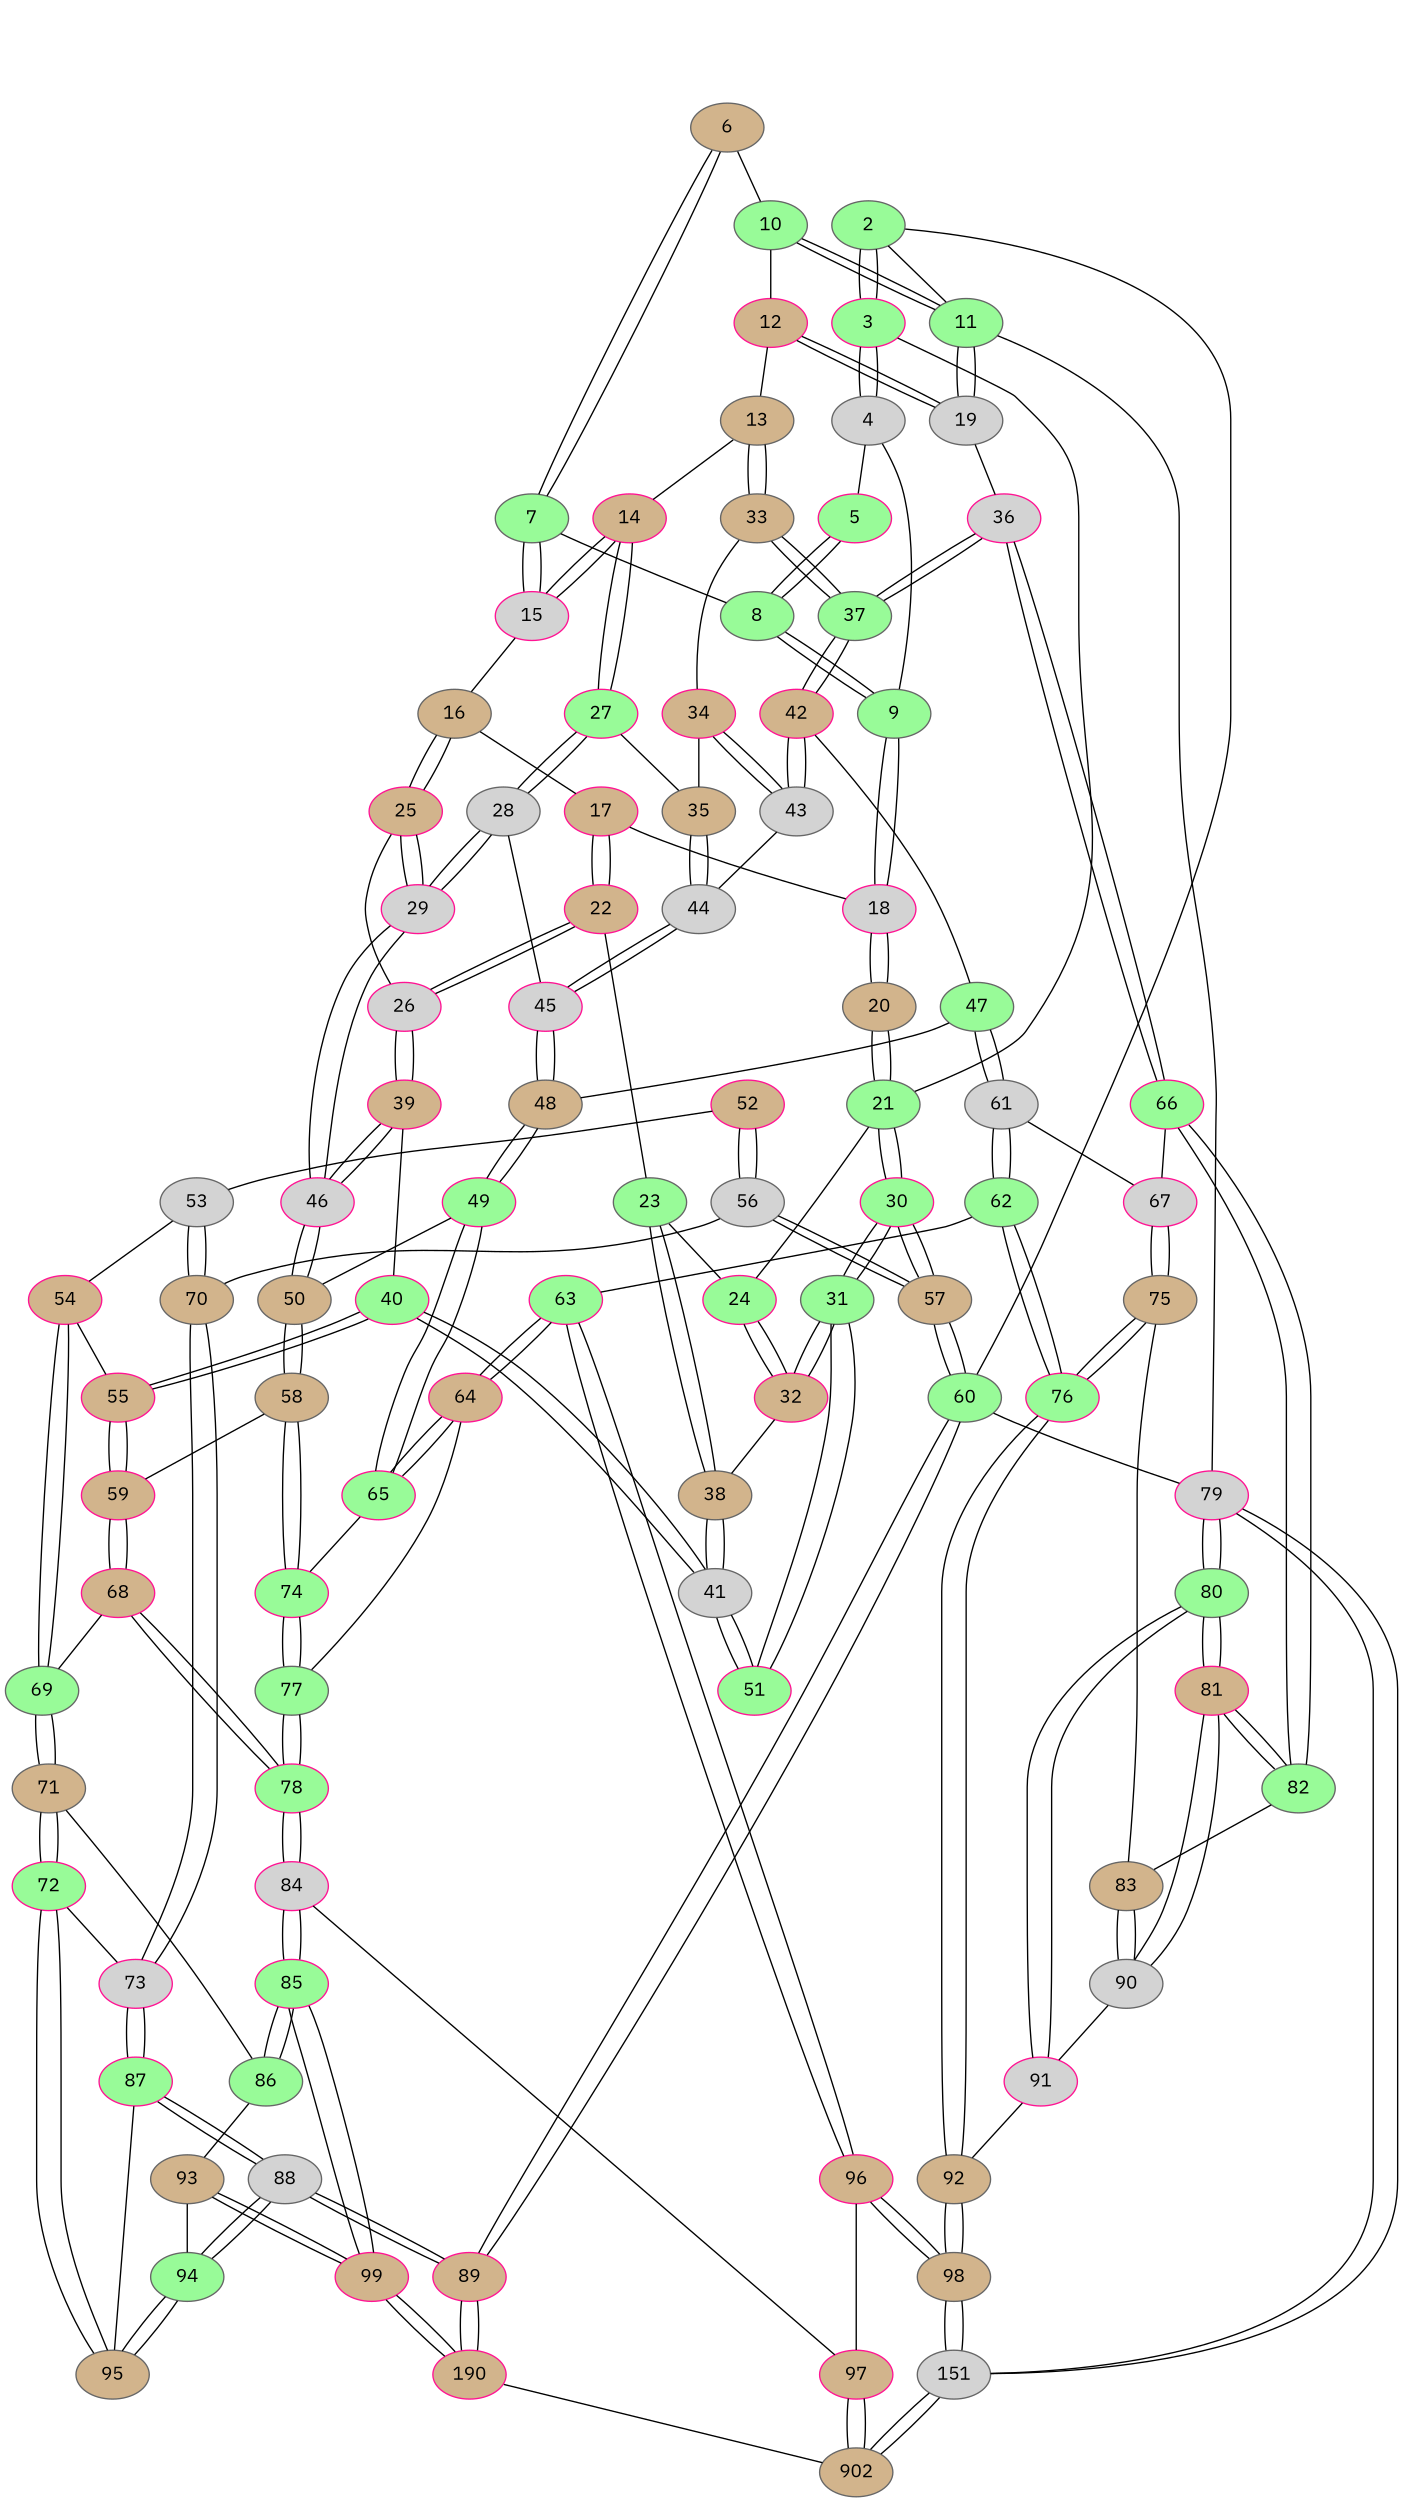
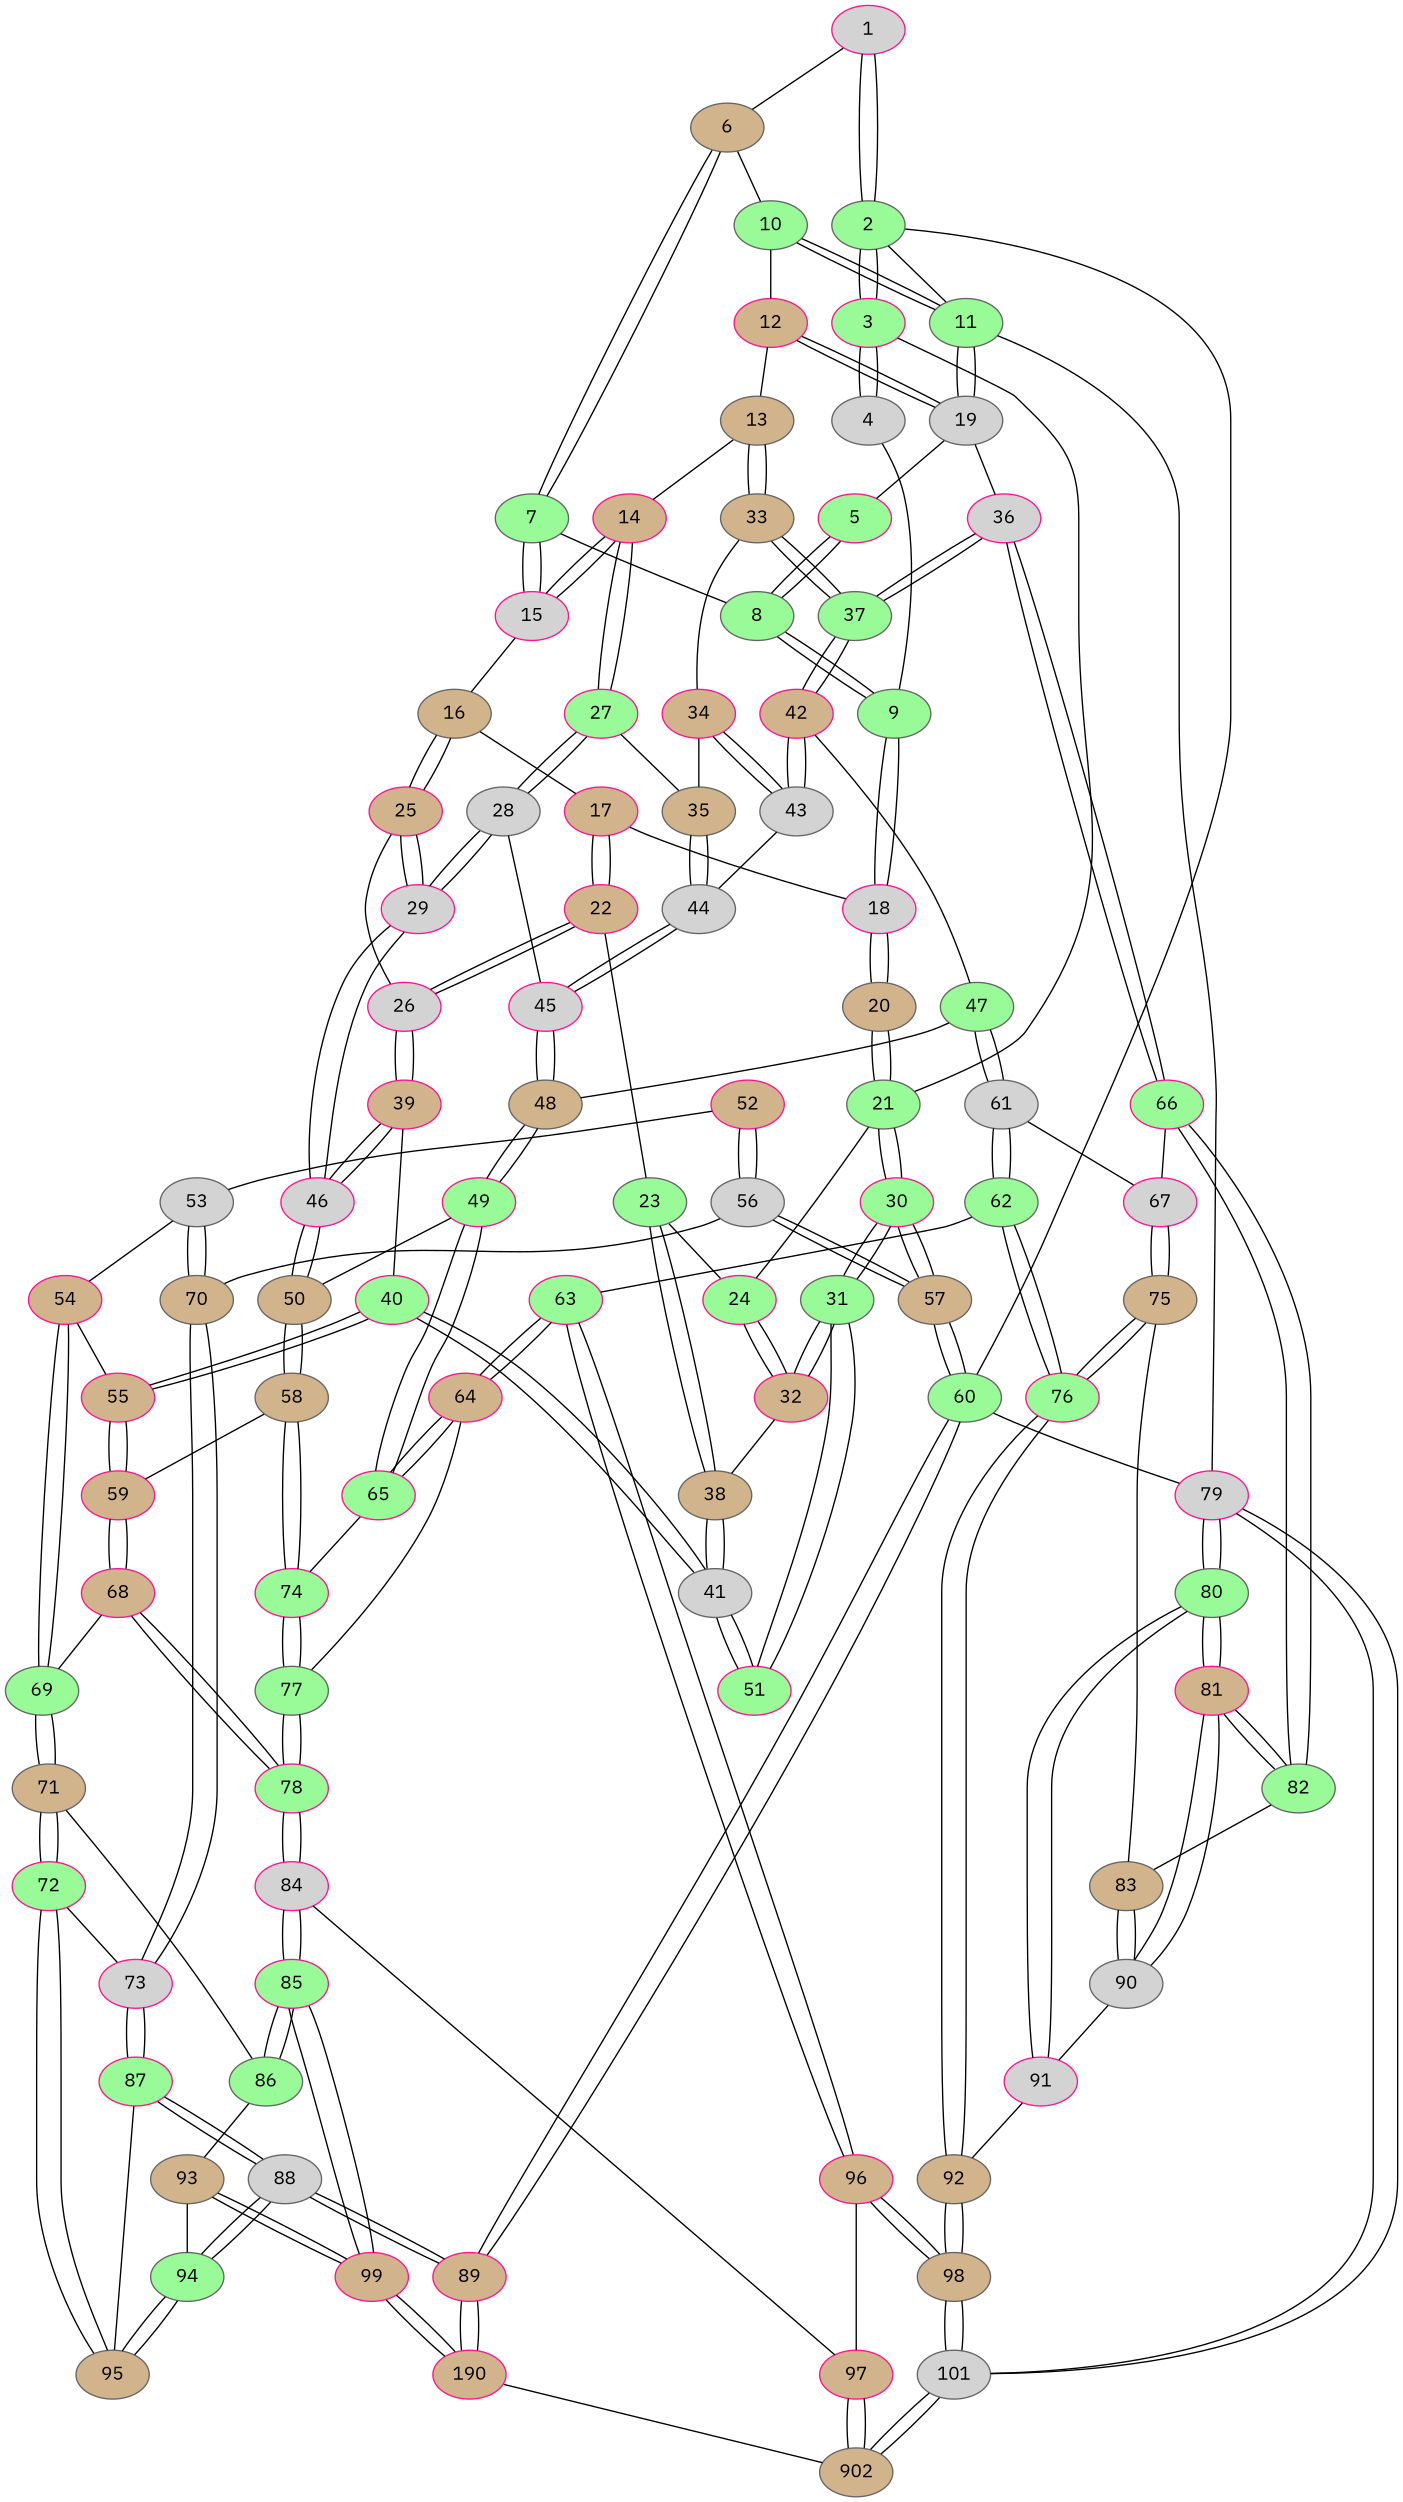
node "1": added
edge "4" -- "5": now "19" -- "5"
node "151": label "151" -> "101"
